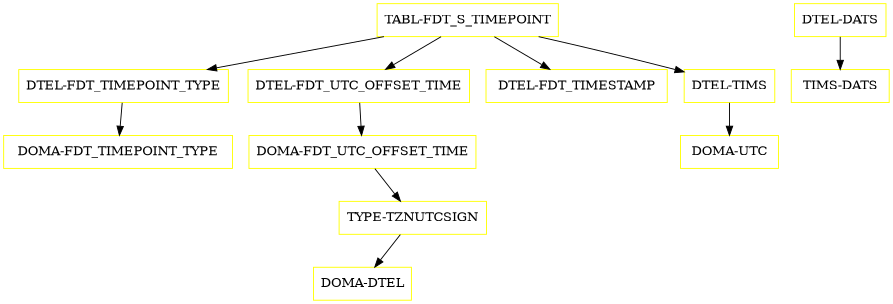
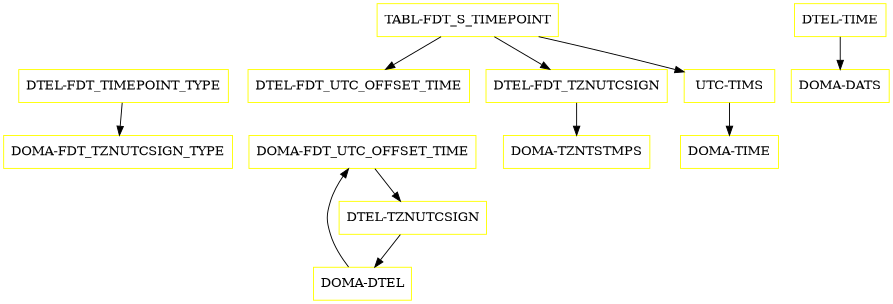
node "DTEL-DATS": label "DTEL-DATS" -> "DTEL-TIME"
edge "TABL-FDT_S_TIMEPOINT" -> "DTEL-FDT_TIMEPOINT_TYPE": removed
node "DTEL-FDT_TIMESTAMP": label "DTEL-FDT_TIMESTAMP" -> "DTEL-FDT_TZNUTCSIGN"
node "DTEL-TIMS": label "DTEL-TIMS" -> "UTC-TIMS"
node "TIMS-DATS": label "TIMS-DATS" -> "DOMA-DATS"
edge "DTEL-FDT_UTC_OFFSET_TIME" -> "DOMA-FDT_UTC_OFFSET_TIME": now "DOMA-DTEL" -> "DOMA-FDT_UTC_OFFSET_TIME"
node "DOMA-FDT_TIMEPOINT_TYPE": label "DOMA-FDT_TIMEPOINT_TYPE" -> "DOMA-FDT_TZNUTCSIGN_TYPE"
node "DOMA-TZNTSTMPS": added
node "DOMA-UTC": label "DOMA-UTC" -> "DOMA-TIME"
node "TYPE-TZNUTCSIGN": label "TYPE-TZNUTCSIGN" -> "DTEL-TZNUTCSIGN"
